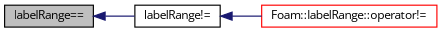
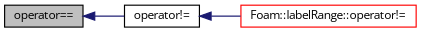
node "labelRange==": label "labelRange==" -> "operator=="
node "labelRange!=": label "labelRange!=" -> "operator!="
